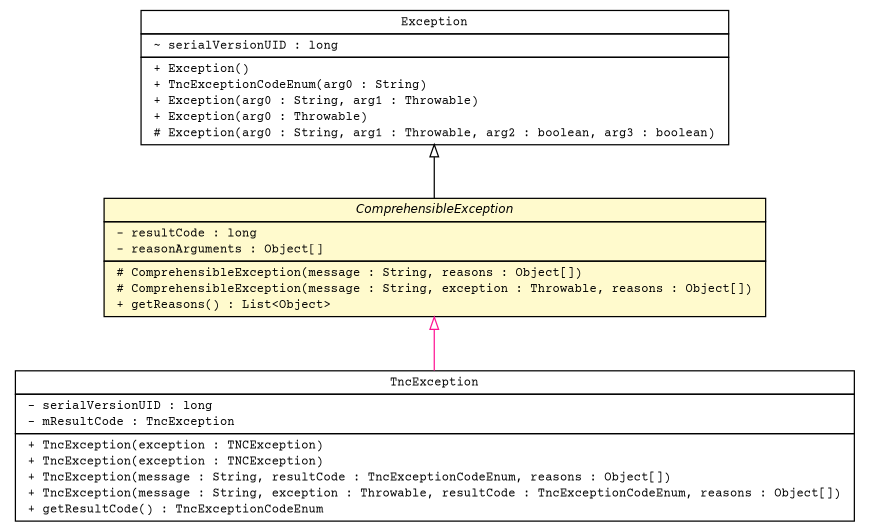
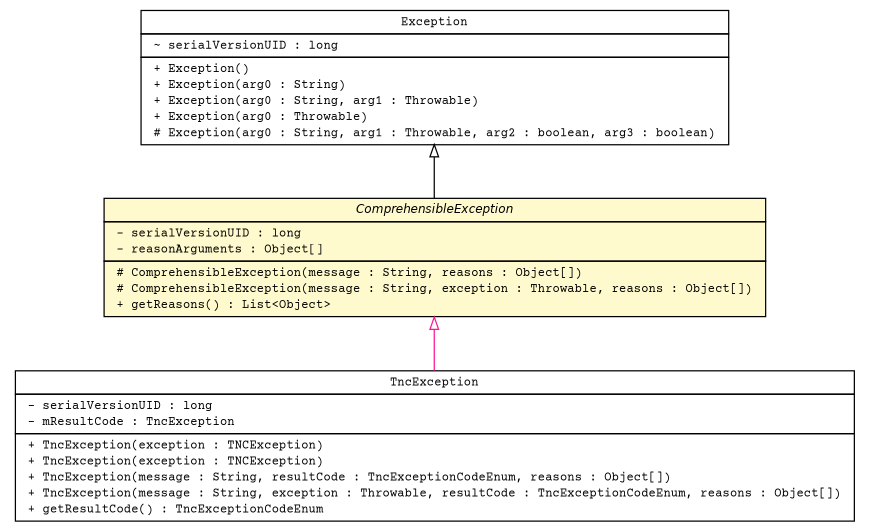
node "Exception": text "+ TncExceptionCodeEnum(arg0 : String)" -> "+ Exception(arg0 : String)"
node "ComprehensibleException": text "- resultCode : long" -> "- serialVersionUID : long"
